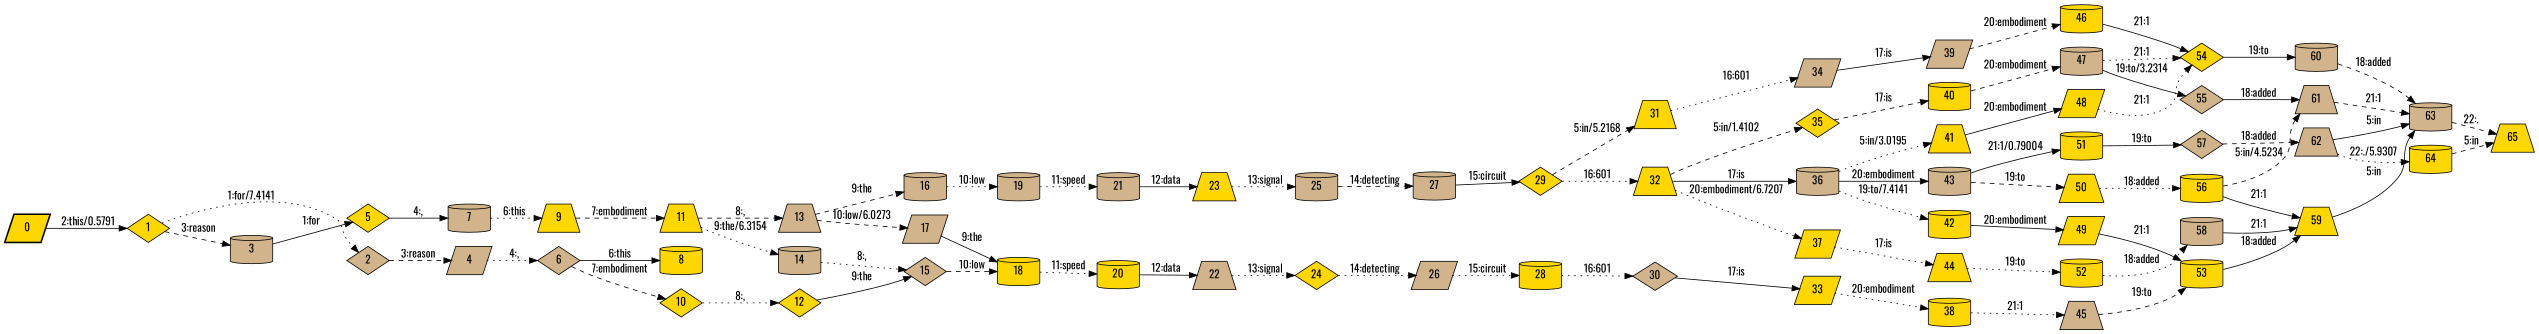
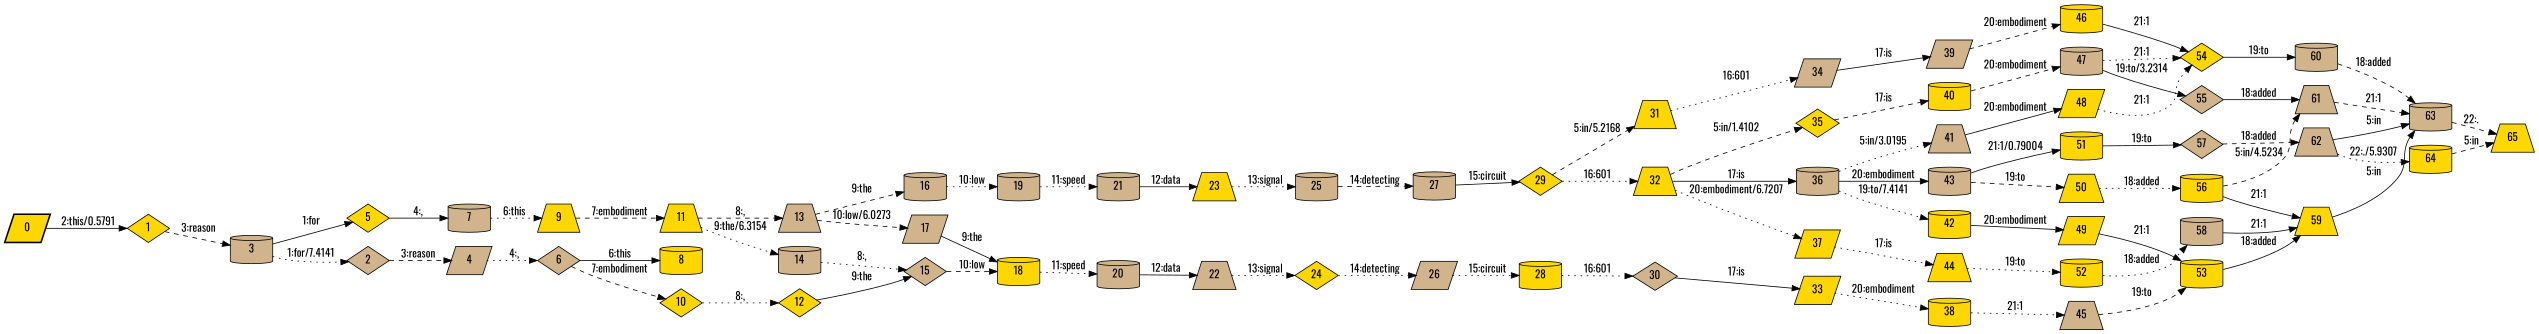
node "41": fillcolor gold -> tan
edge "1" -> "2": now "3" -> "2"
node "20": fillcolor gold -> tan
